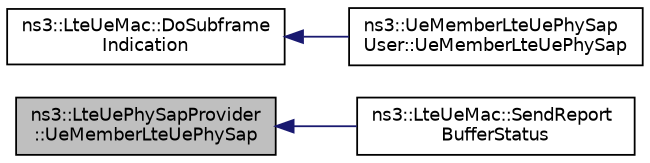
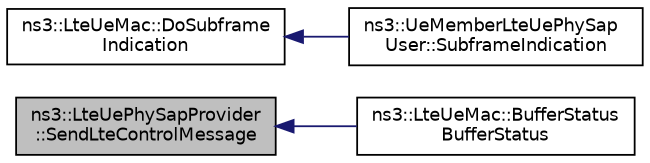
node "ns3::UeMemberLteUePhySap User::UeMemberLteUePhySap": label "ns3::UeMemberLteUePhySap User::UeMemberLteUePhySap" -> "ns3::UeMemberLteUePhySap User::SubframeIndication"
node "ns3::LteUePhySapProvider ::UeMemberLteUePhySap": label "ns3::LteUePhySapProvider ::UeMemberLteUePhySap" -> "ns3::LteUePhySapProvider ::SendLteControlMessage"
node "ns3::LteUeMac::SendReport BufferStatus": label "ns3::LteUeMac::SendReport BufferStatus" -> "ns3::LteUeMac::BufferStatus BufferStatus"
